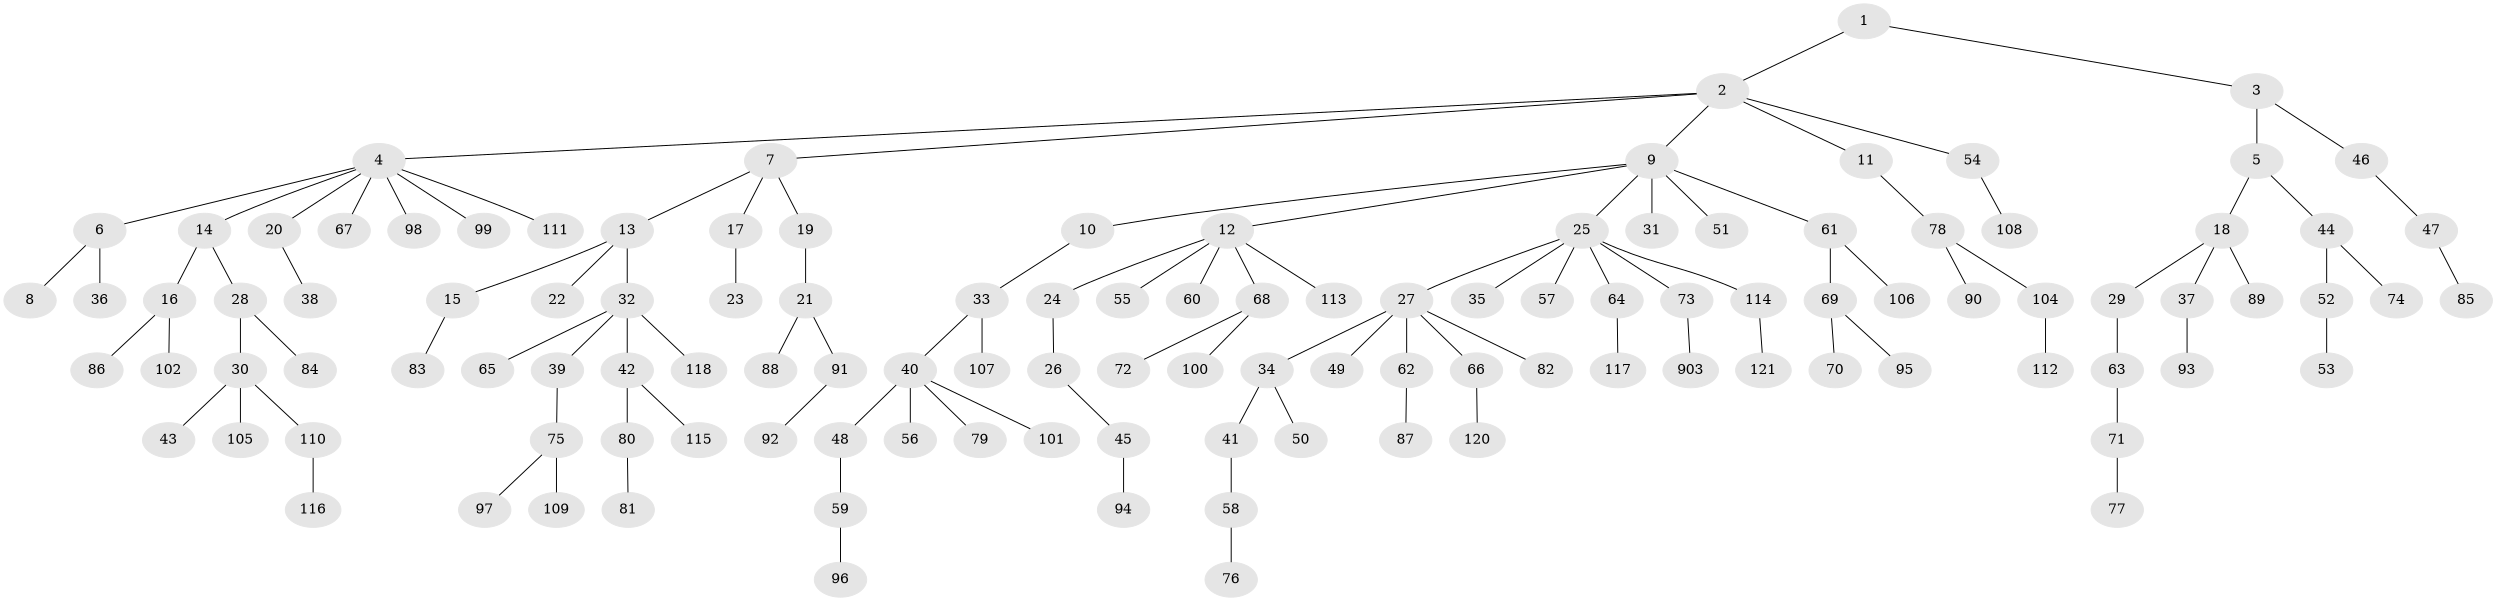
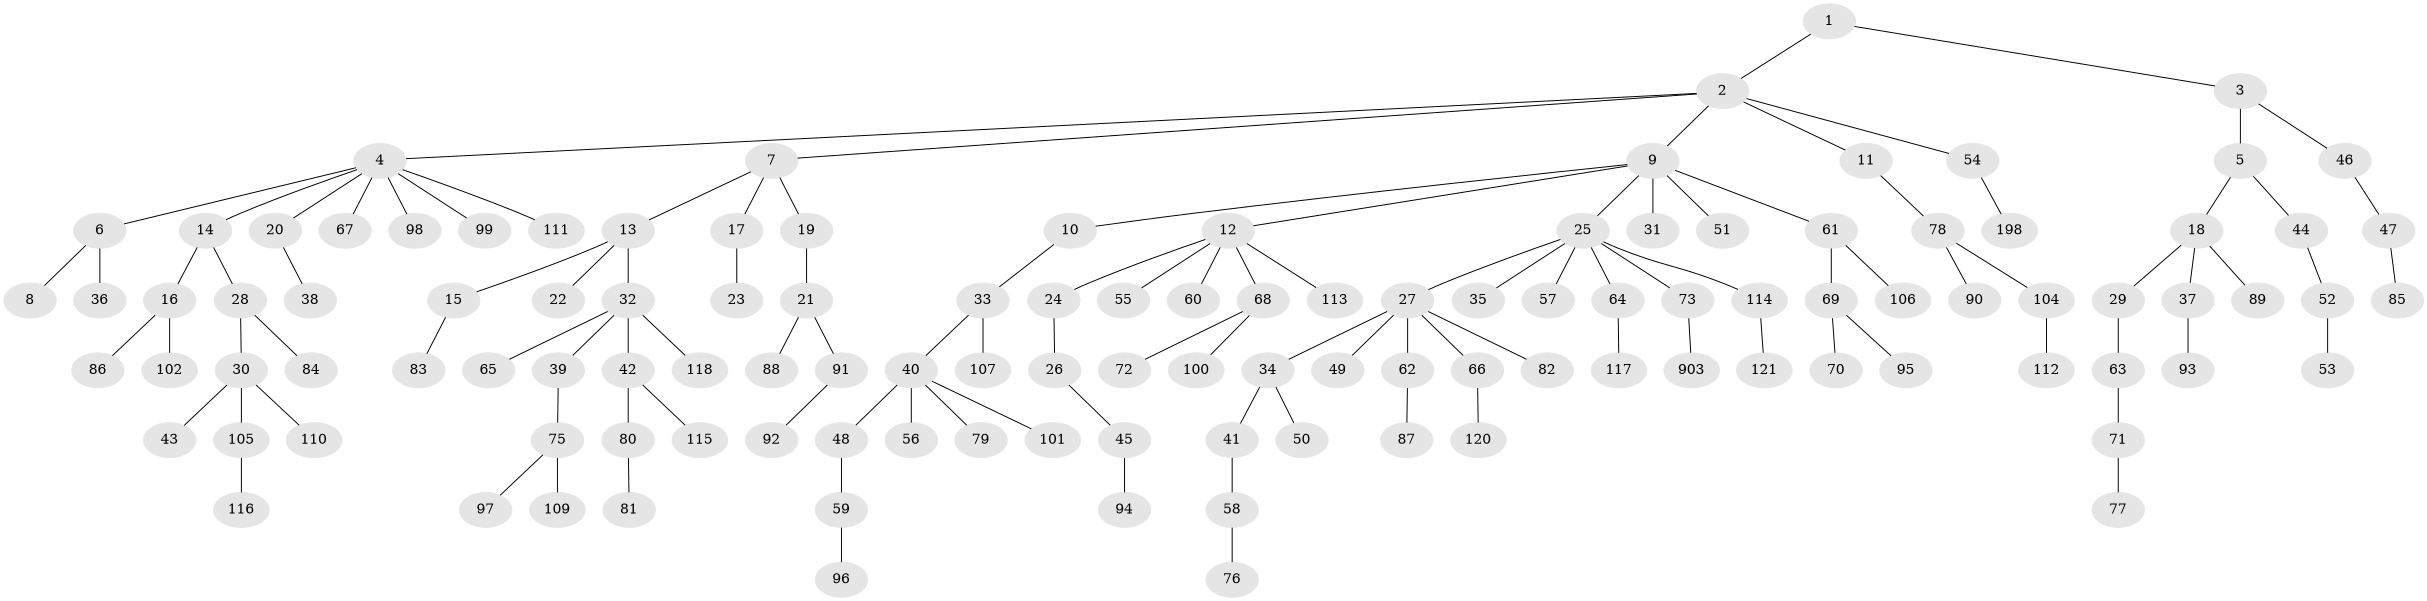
node "108": label "108" -> "198"
node "74": removed
edge "110" -- "116": now "105" -- "116"
